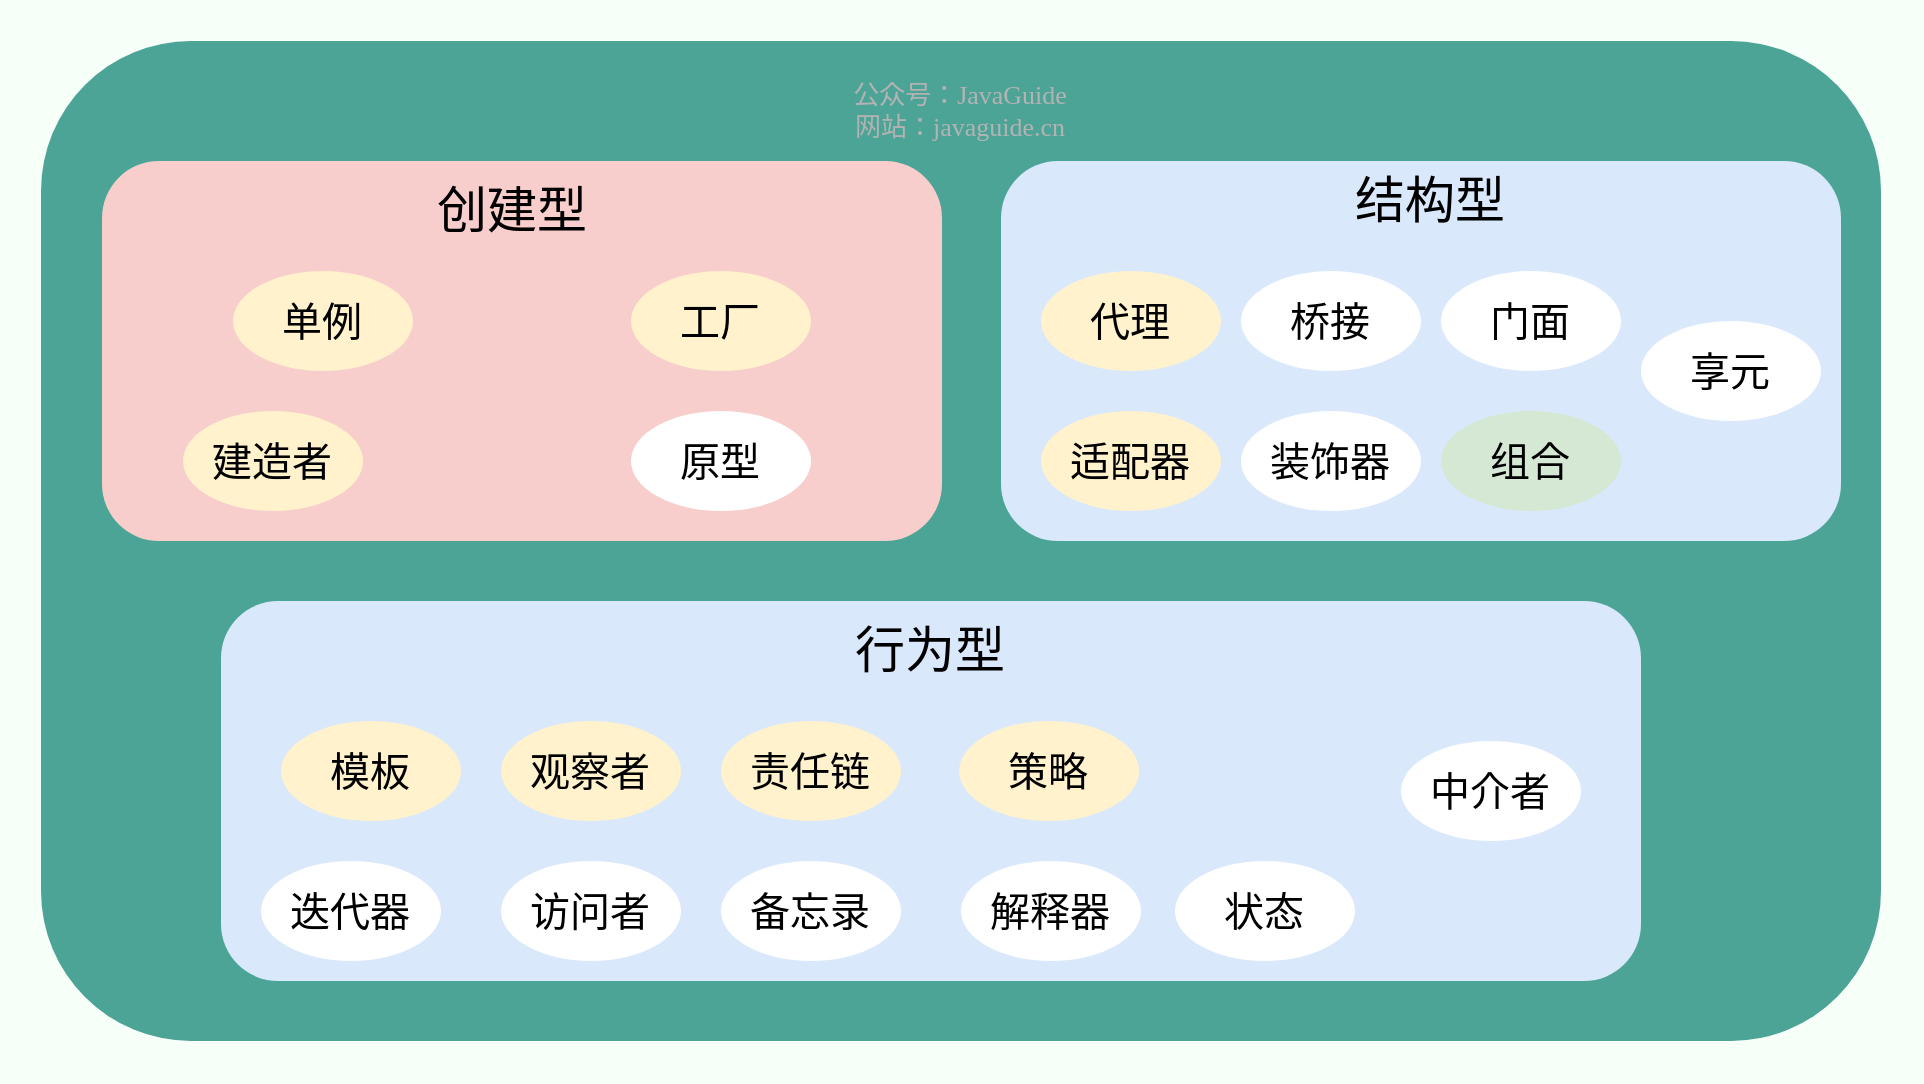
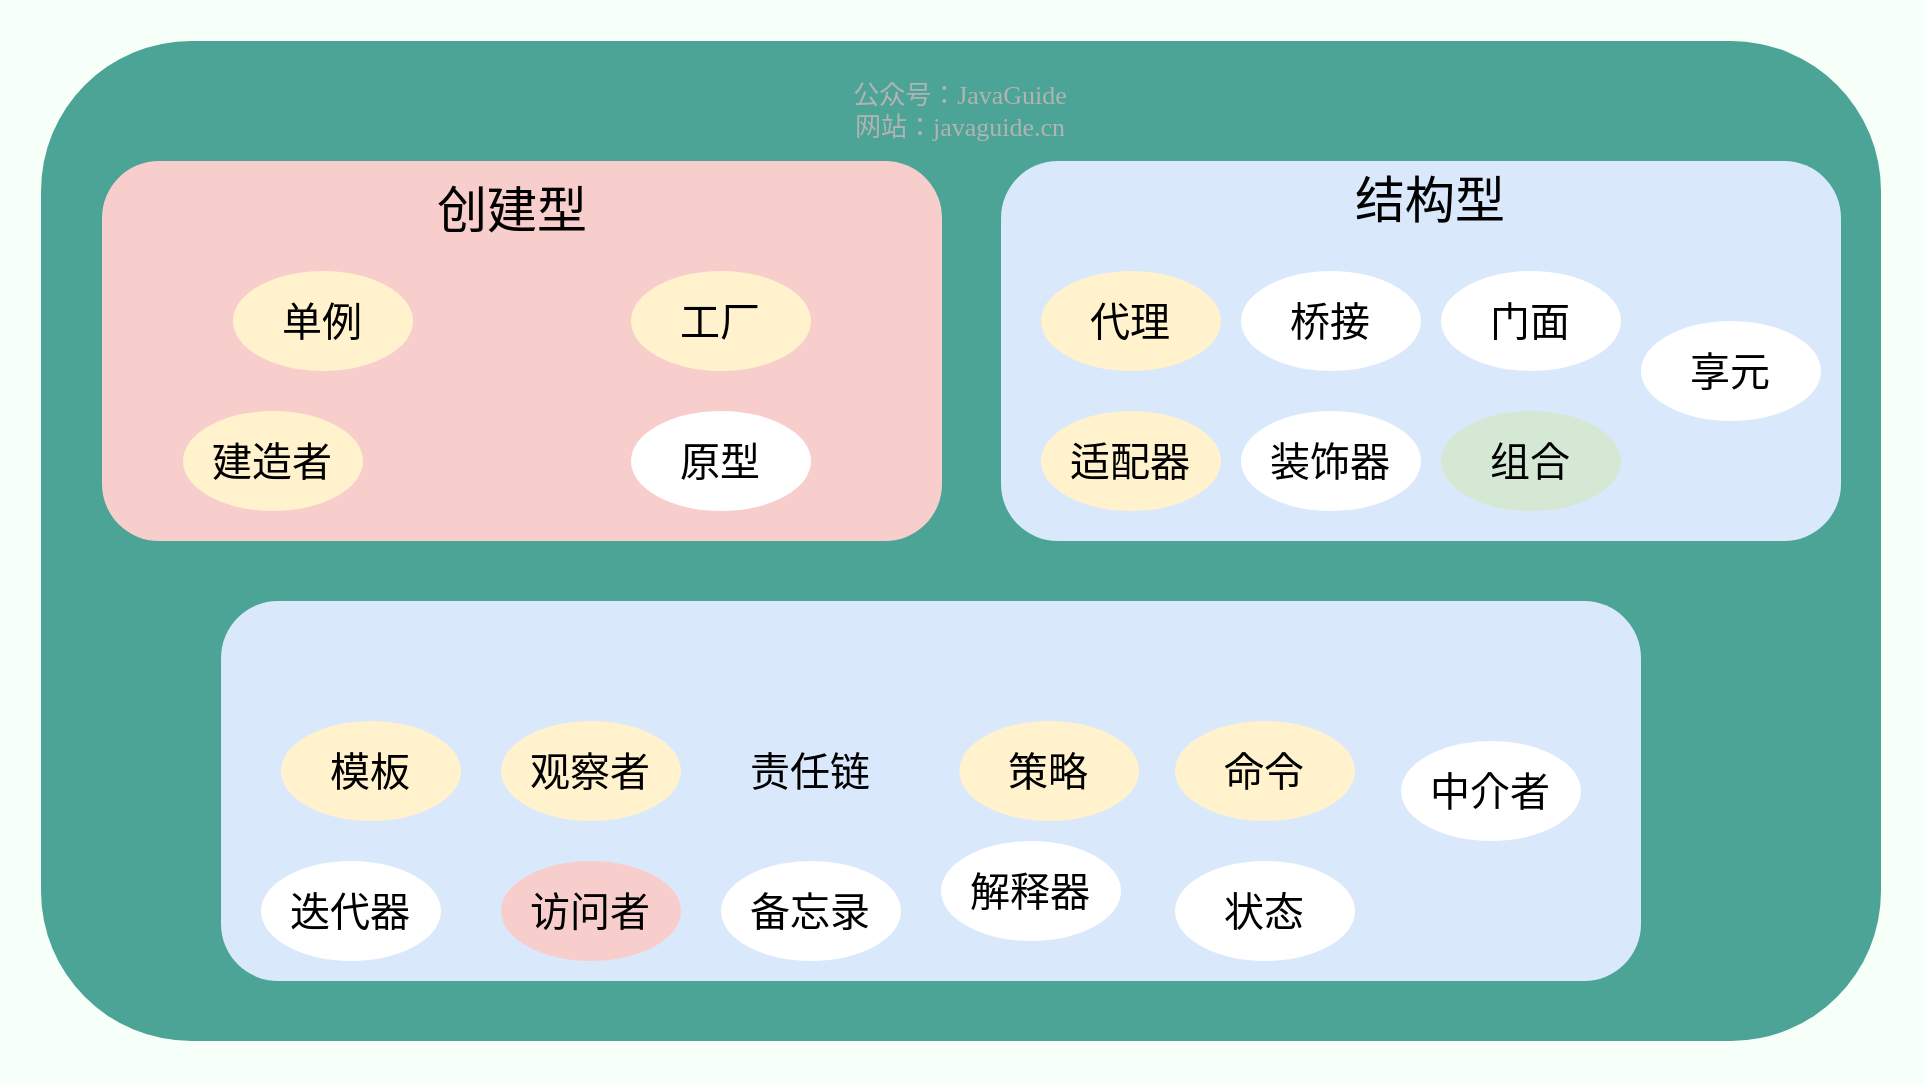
node "行为型": removed
node "责任链": fillcolor #fff2cc -> #dae8fc
node "命令": added
node "访问者": fillcolor #ffffff -> #f8cecc
node "解释器": moved (1051, 911) -> (1031, 891)
